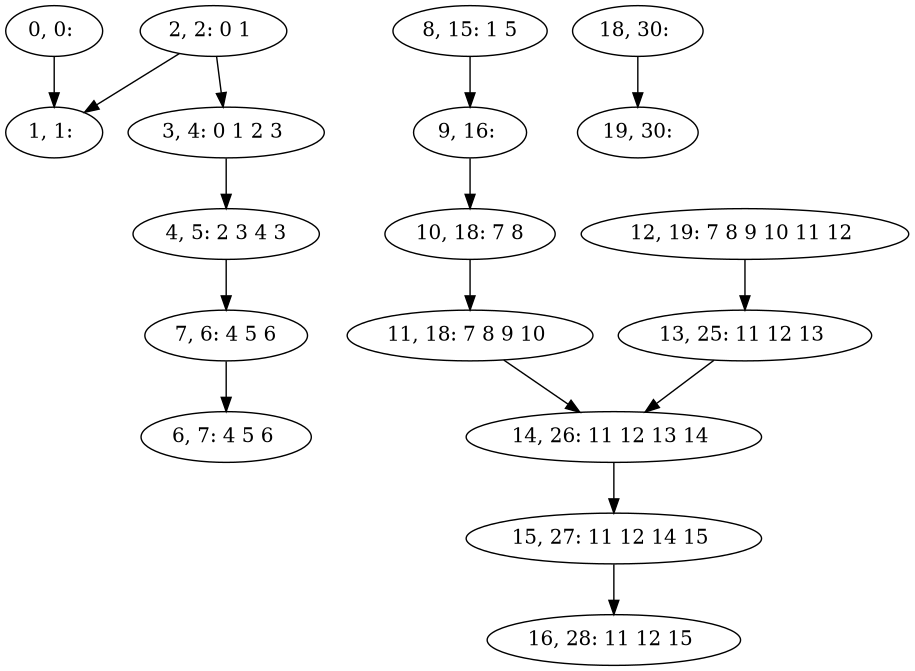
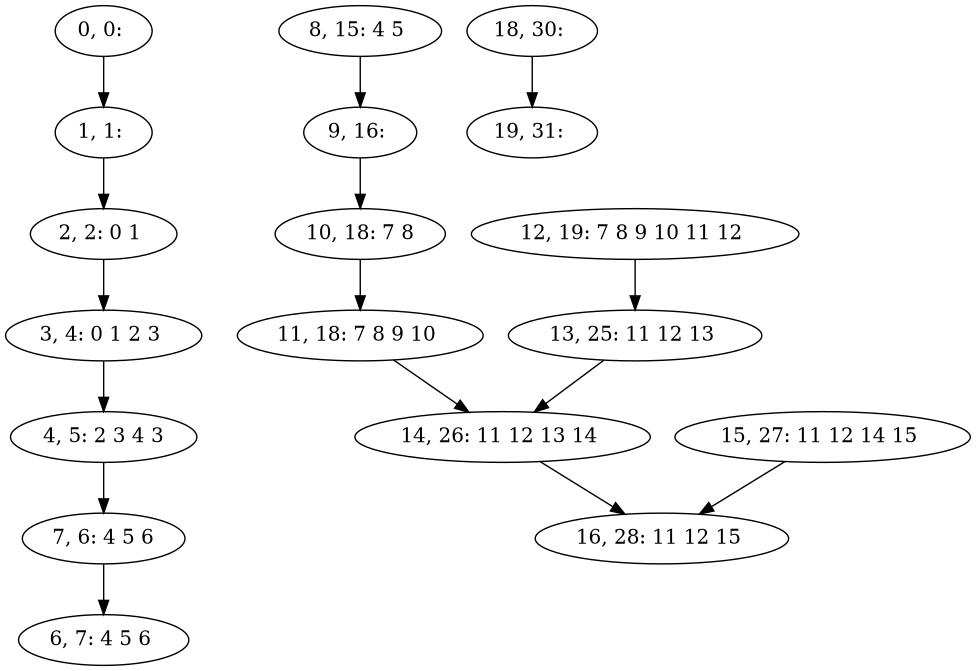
node "8, 15: 1 5": label "8, 15: 1 5" -> "8, 15: 4 5"
edge "2, 2: 0 1" -> "1, 1:": reversed
node "19, 30:": label "19, 30:" -> "19, 31:"
edge "14, 26: 11 12 13 14" -> "15, 27: 11 12 14 15": now "14, 26: 11 12 13 14" -> "16, 28: 11 12 15"
